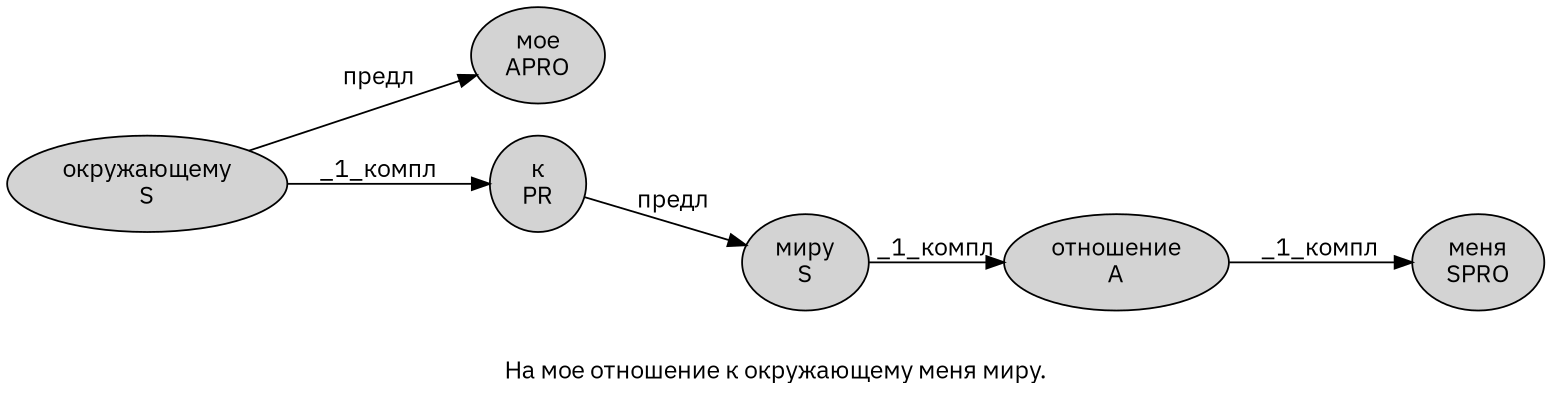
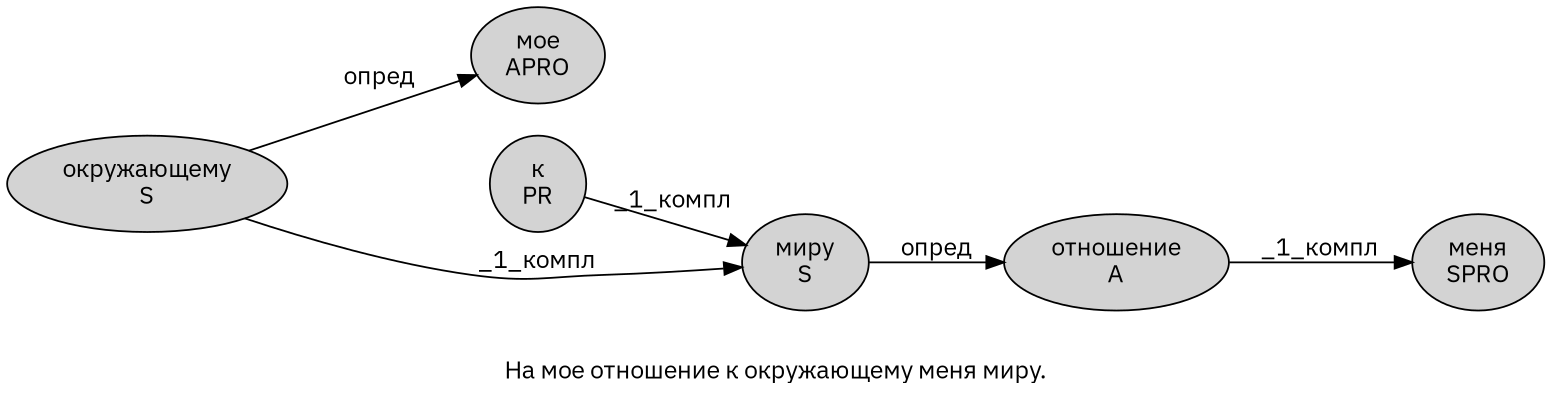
edge "окружающему S" -> "мое APRO": label "предл" -> "опред"
edge "окружающему S" -> "к PR": now "окружающему S" -> "миру S"
edge "к PR" -> "миру S": label "предл" -> "_1_компл"
edge "миру S" -> "отношение A": label "_1_компл" -> "опред"
